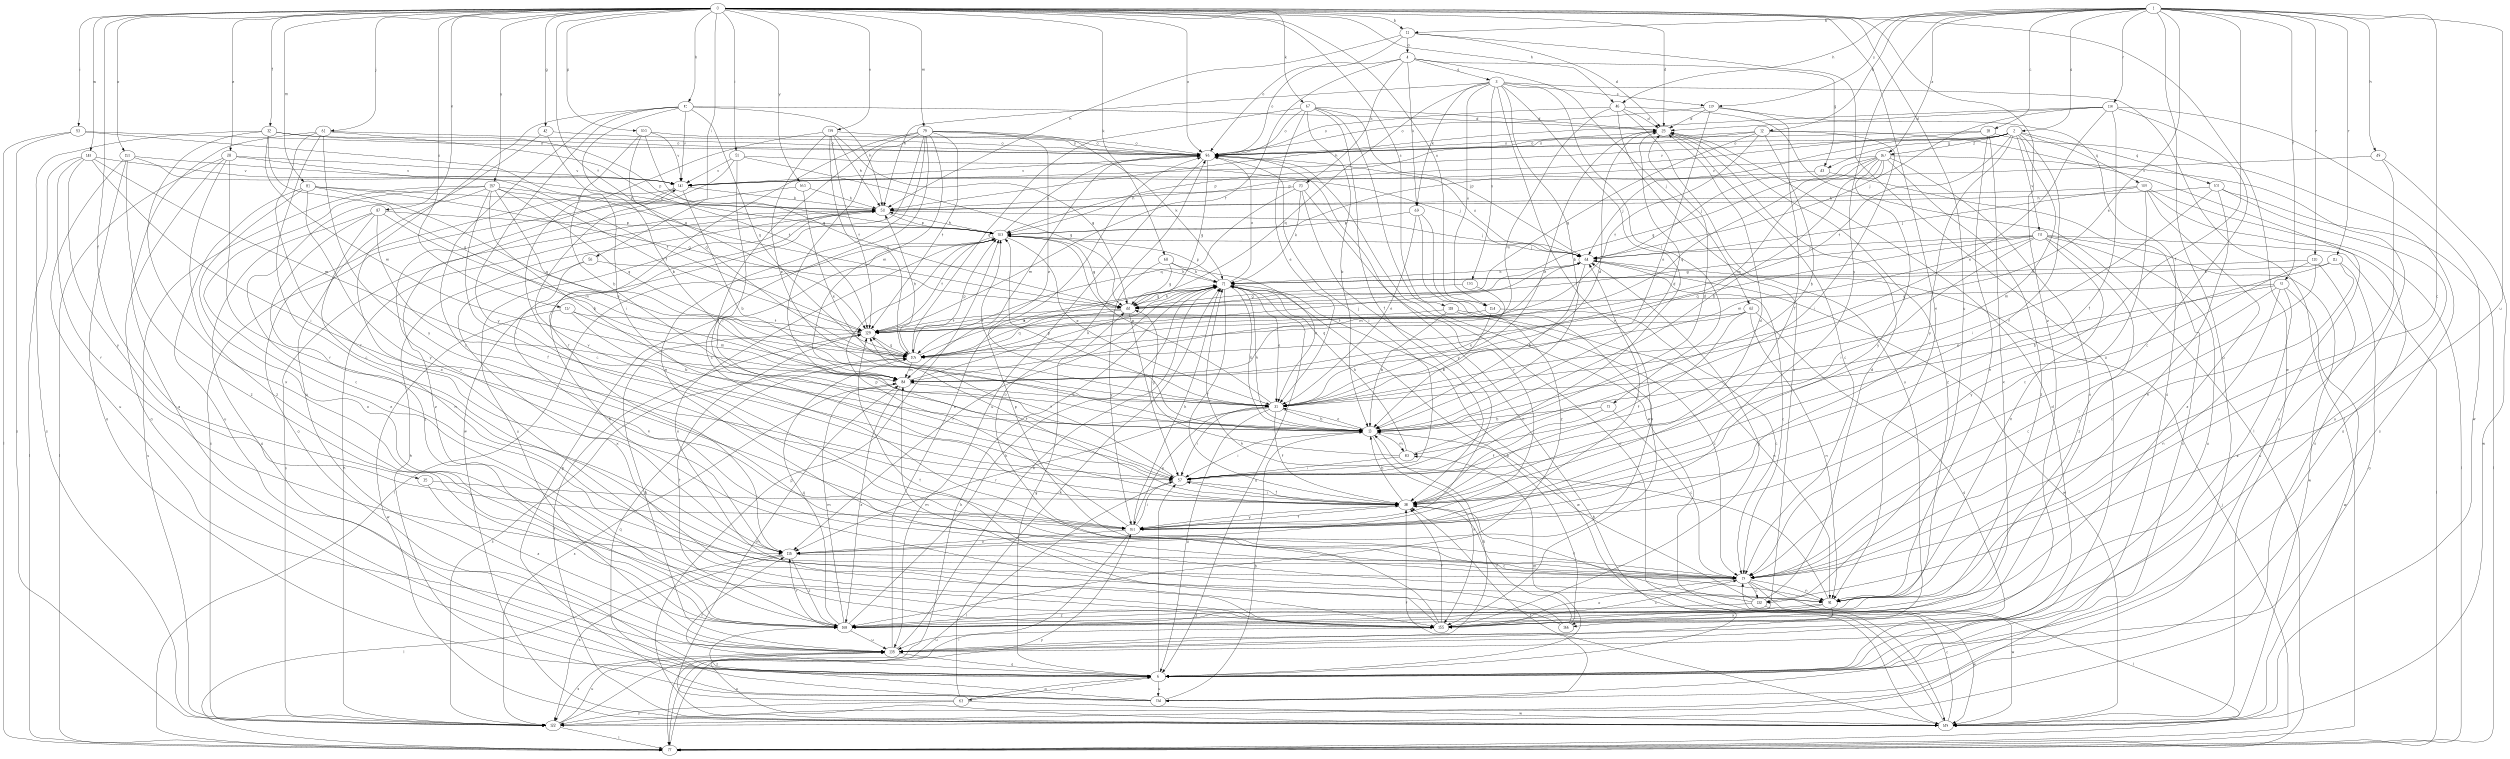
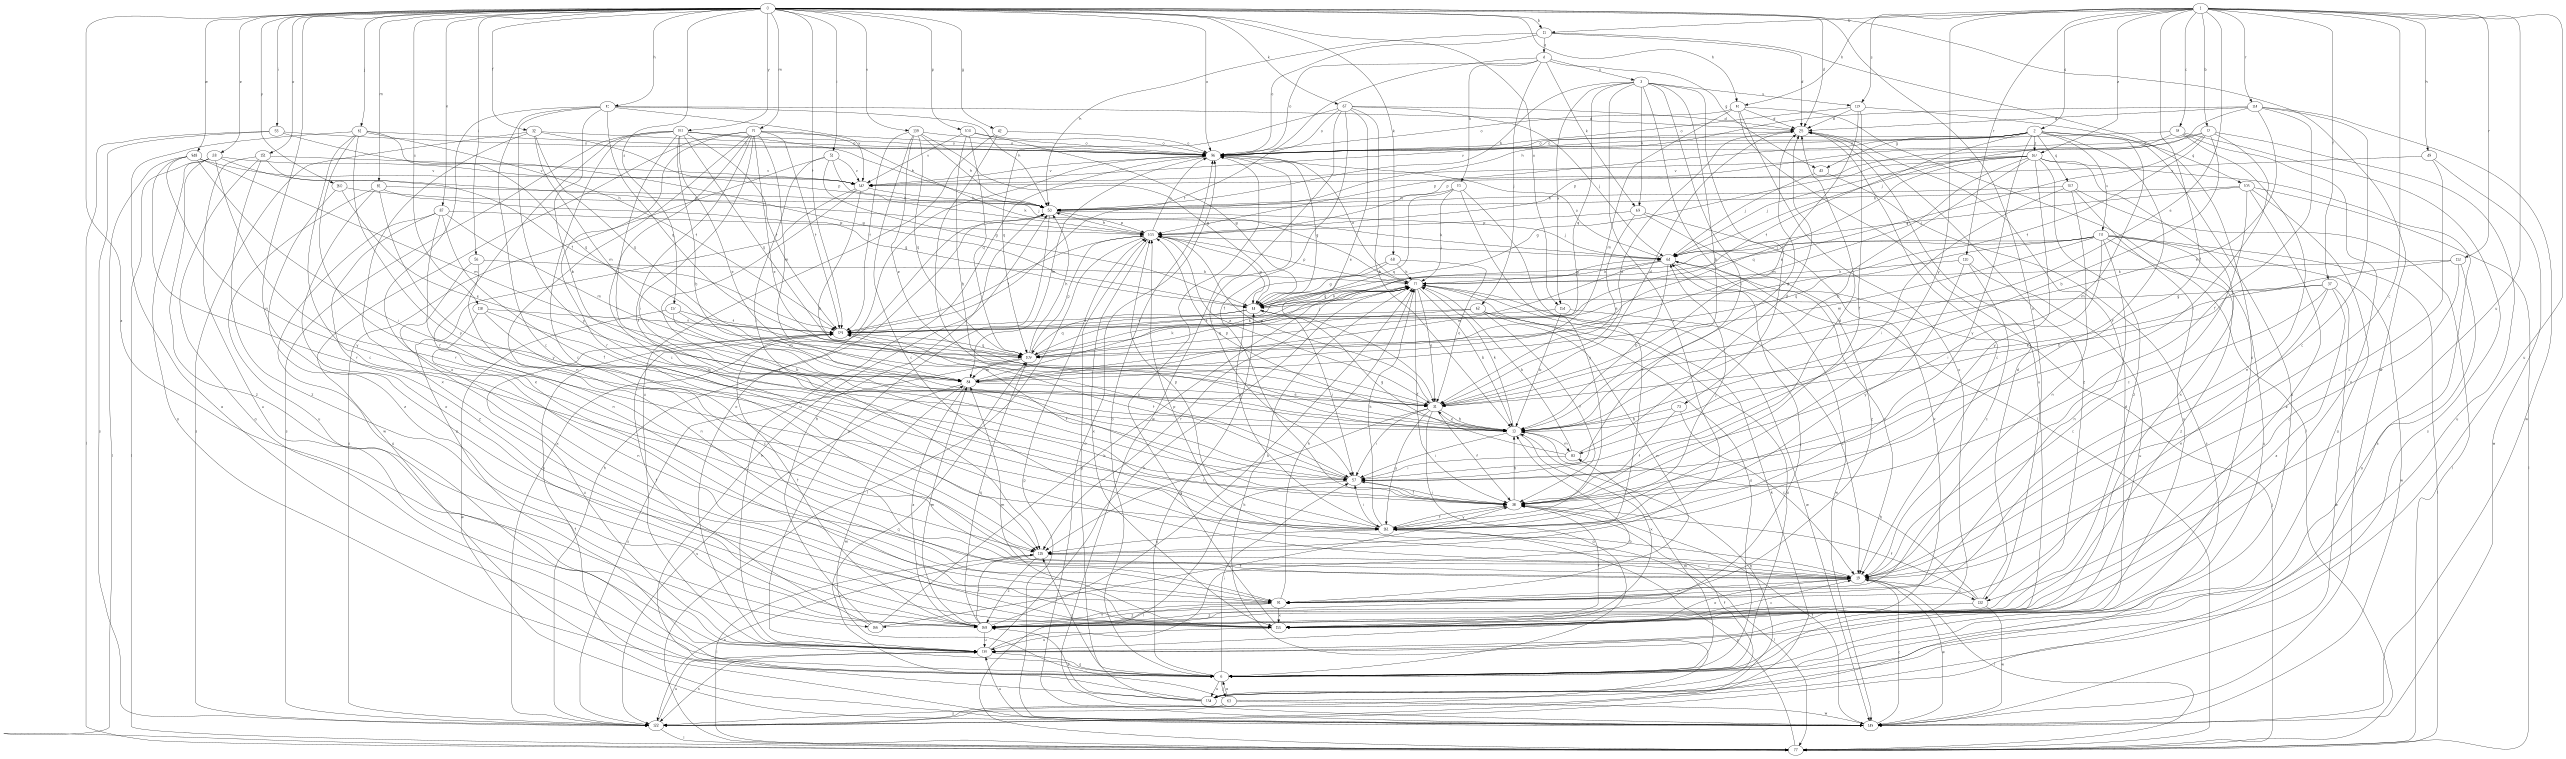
edge "157" -> "96": added, label "o"
node "148": label "148" -> "948"
node "120": removed
edge "81" -> "109": now "61" -> "109"
edge "38" -> "142": removed, label "v"
node "35": removed
